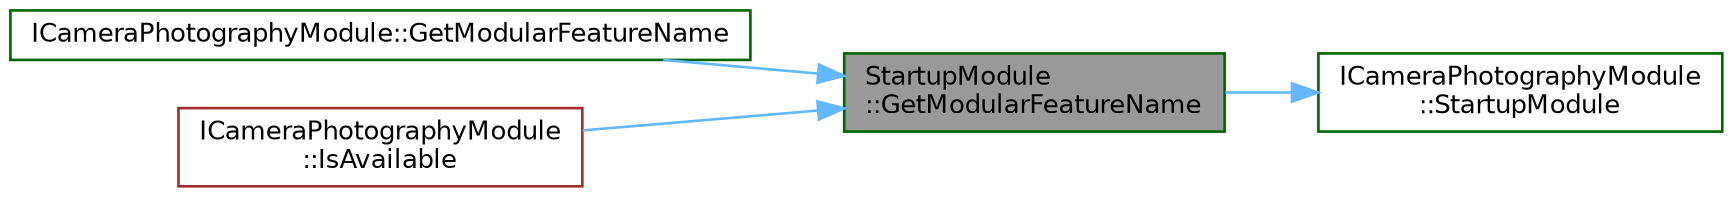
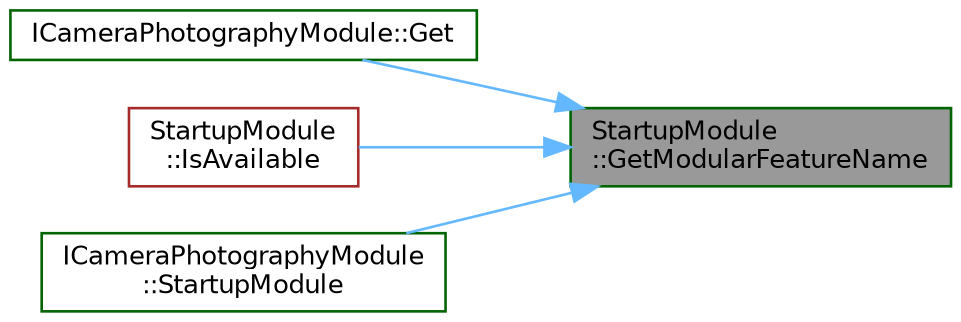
node "ICameraPhotographyModule::GetModularFeatureName": label "ICameraPhotographyModule::GetModularFeatureName" -> "ICameraPhotographyModule::Get"
edge "StartupModule ::GetModularFeatureName" -> "ICameraPhotographyModule ::StartupModule": reversed
node "ICameraPhotographyModule ::IsAvailable": label "ICameraPhotographyModule ::IsAvailable" -> "StartupModule ::IsAvailable"
